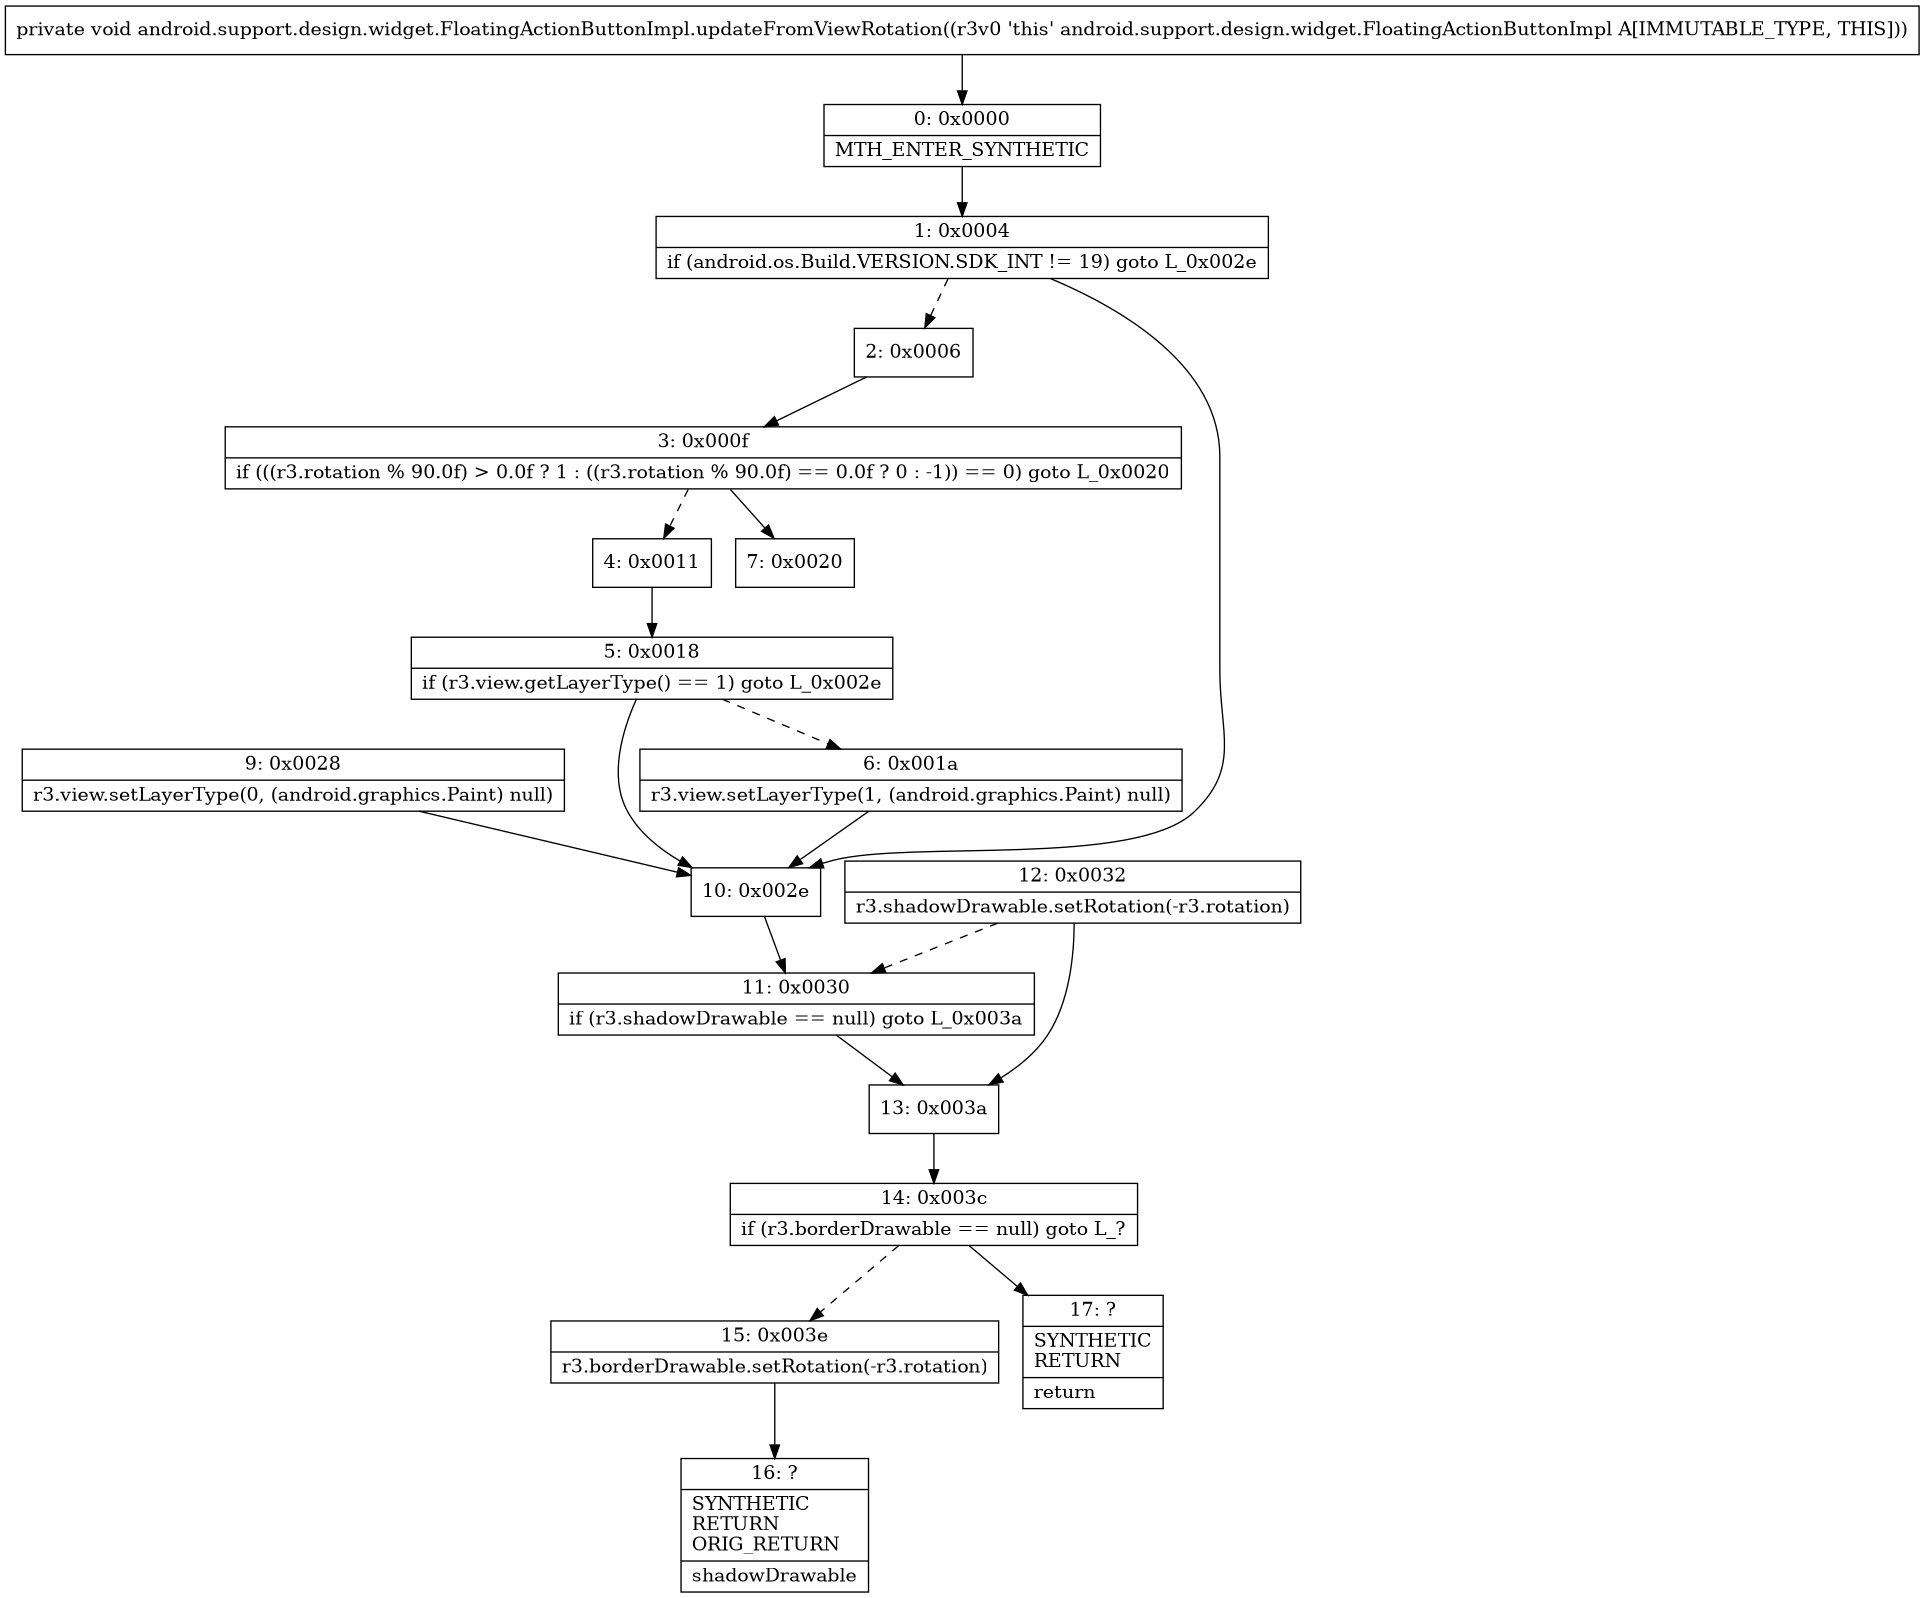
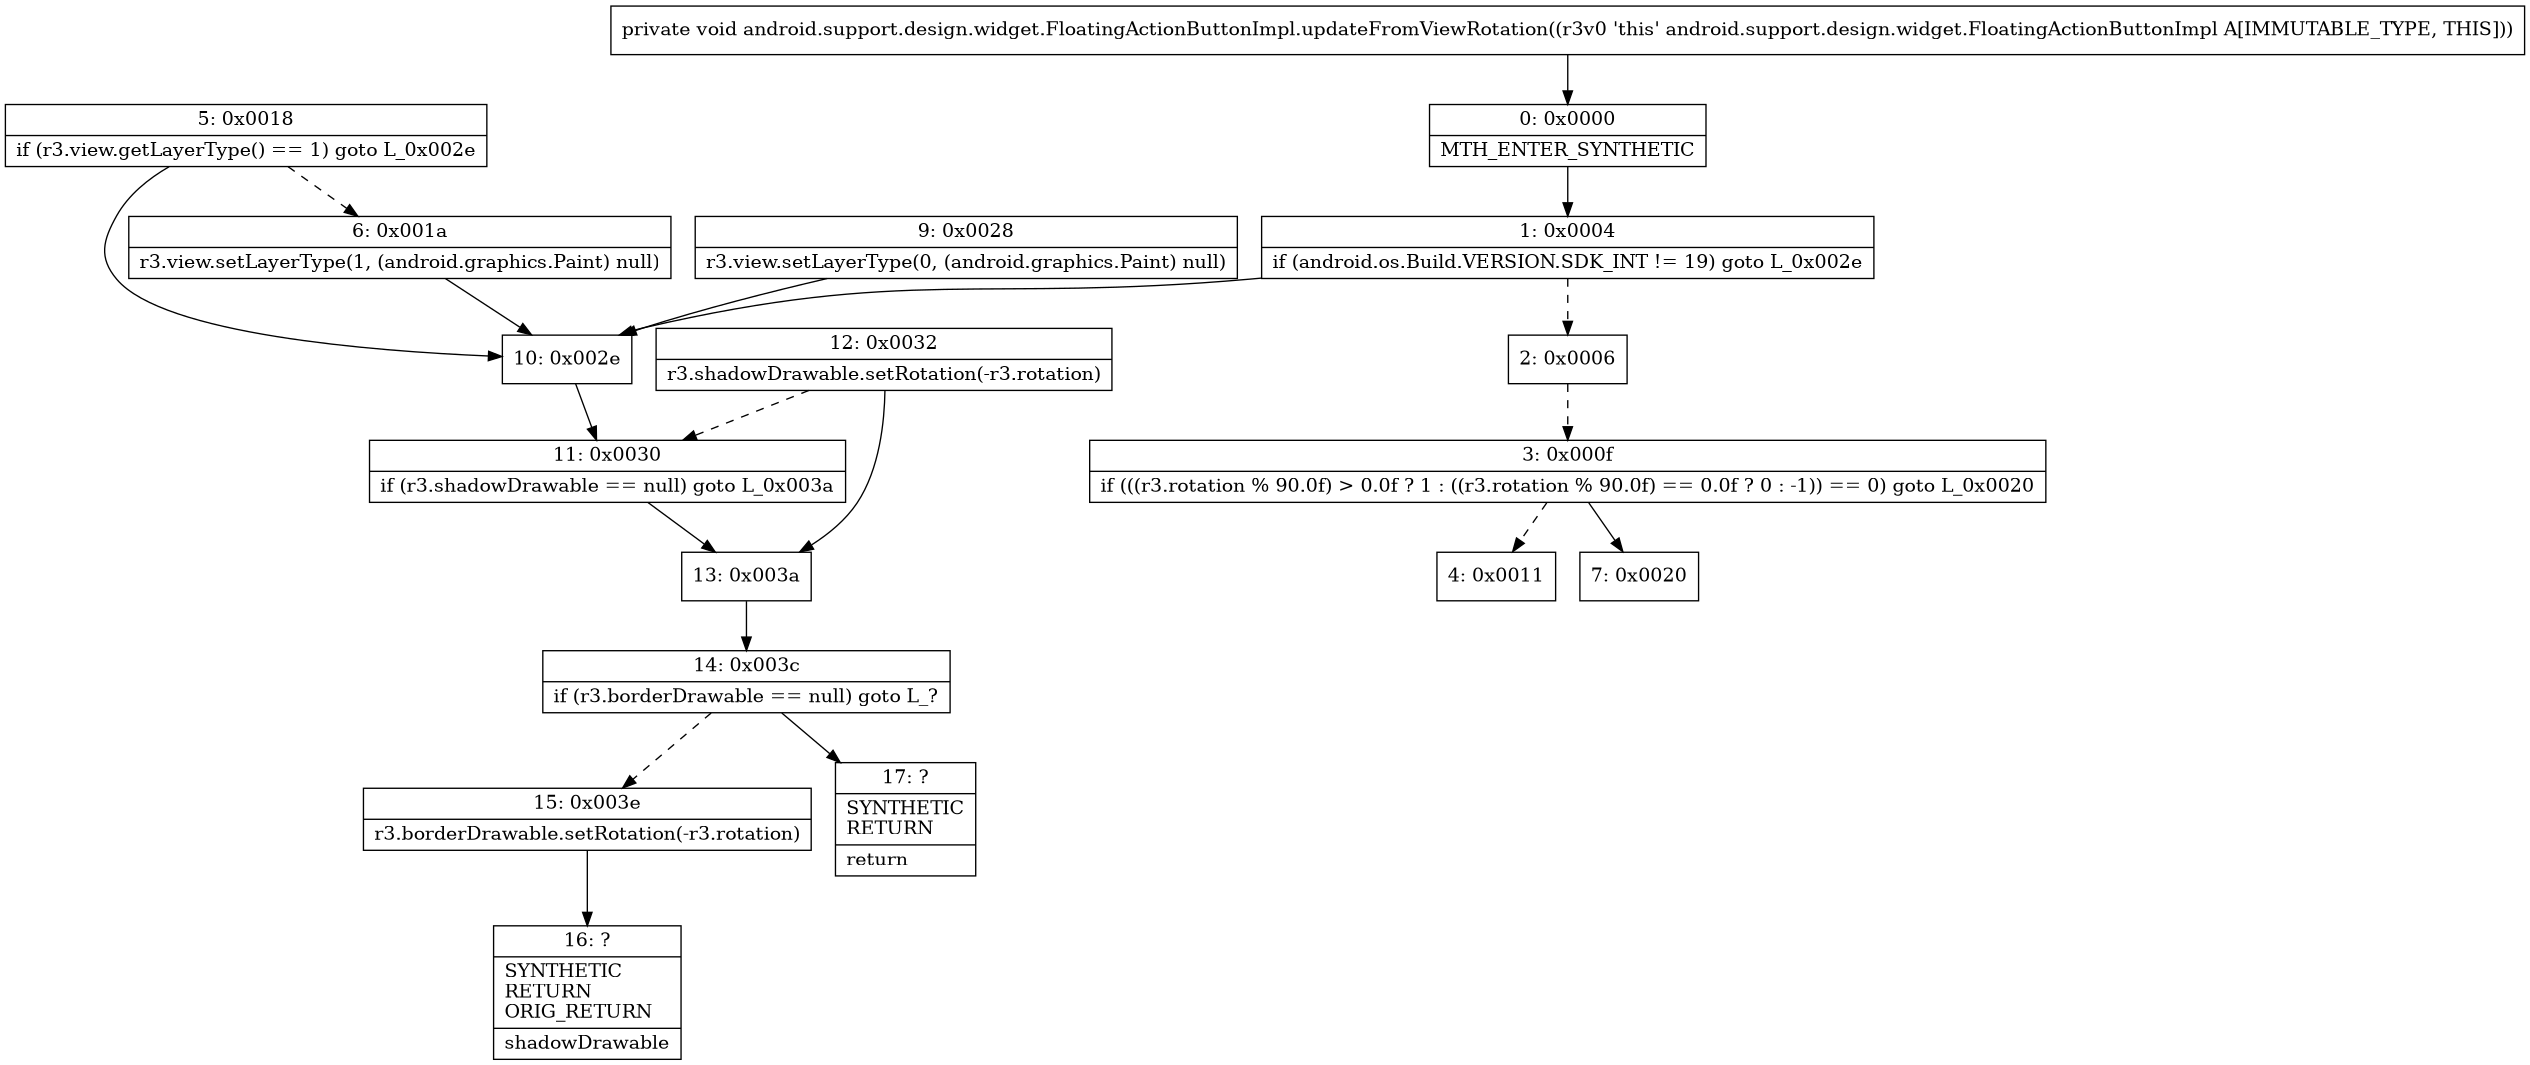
edge "2: 0x0006" -> "3: 0x000f": style solid -> dashed
edge "4: 0x0011" -> "5: 0x0018": removed
